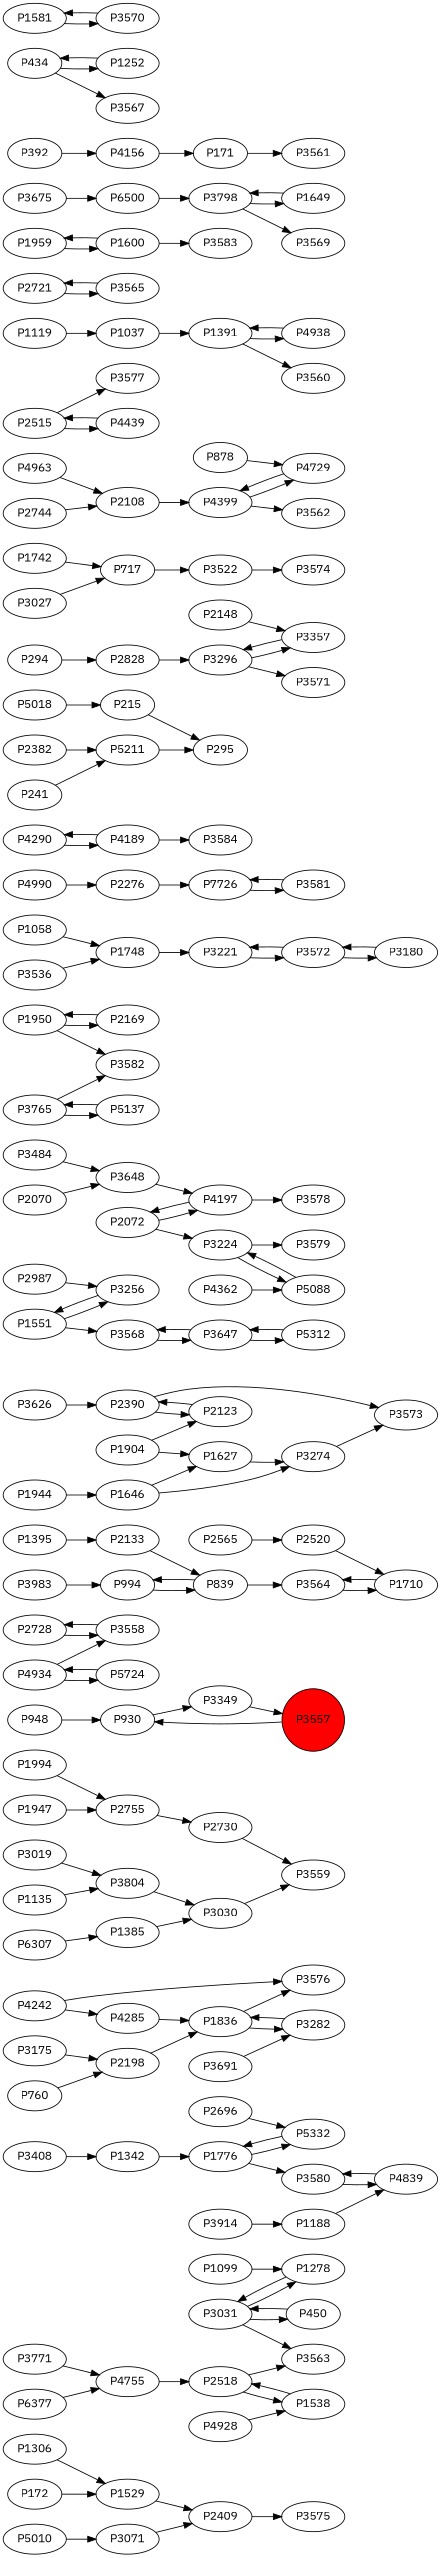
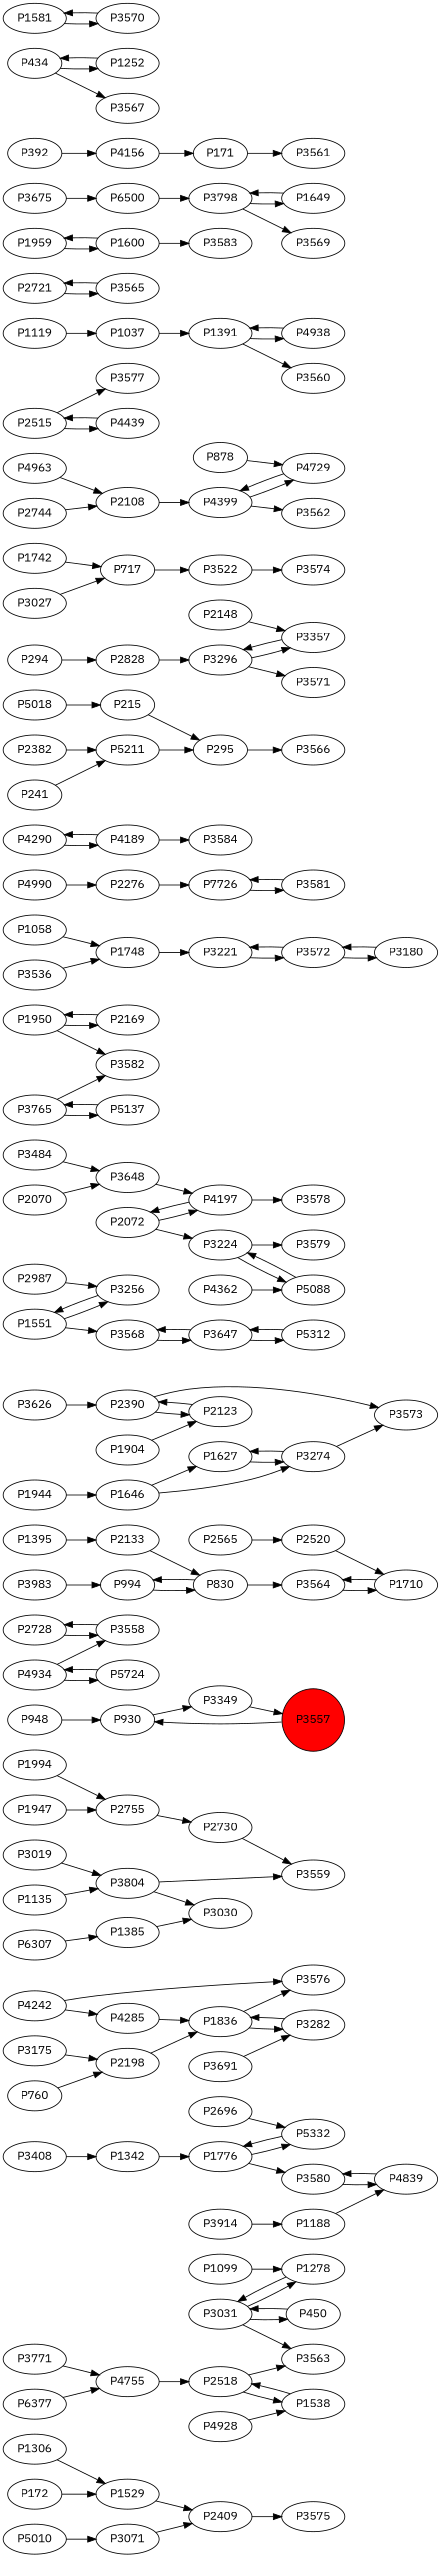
node "P3566": added
edge "P1904" -> "P1627": now "P3274" -> "P1627"
node "P839": label "P839" -> "P830"
edge "P3030" -> "P3559": now "P3804" -> "P3559"
